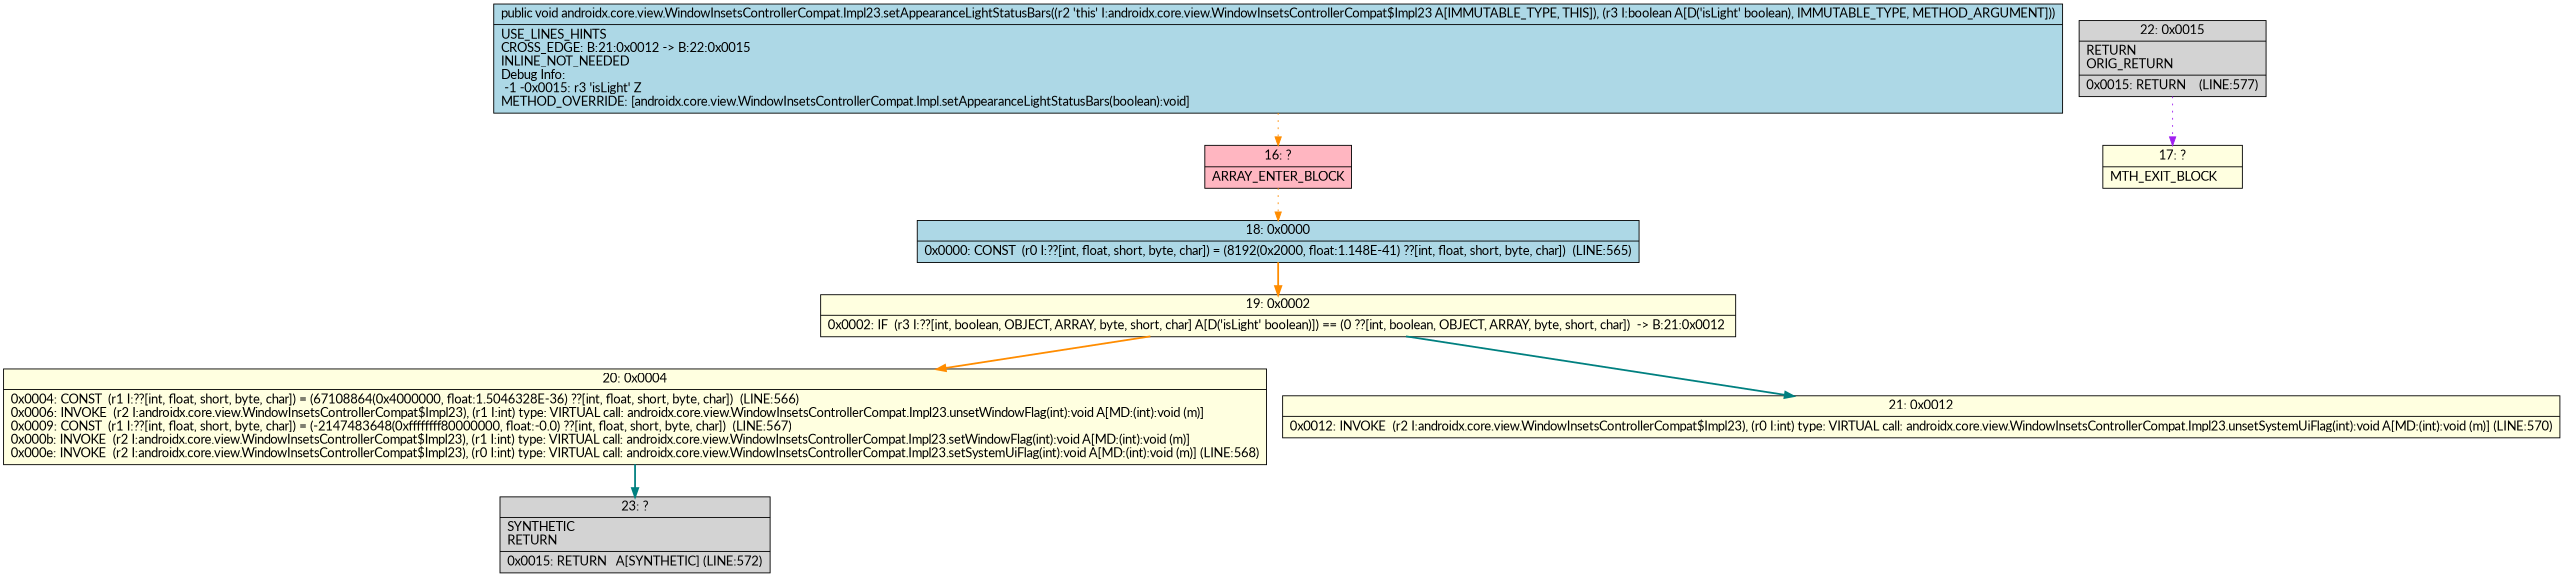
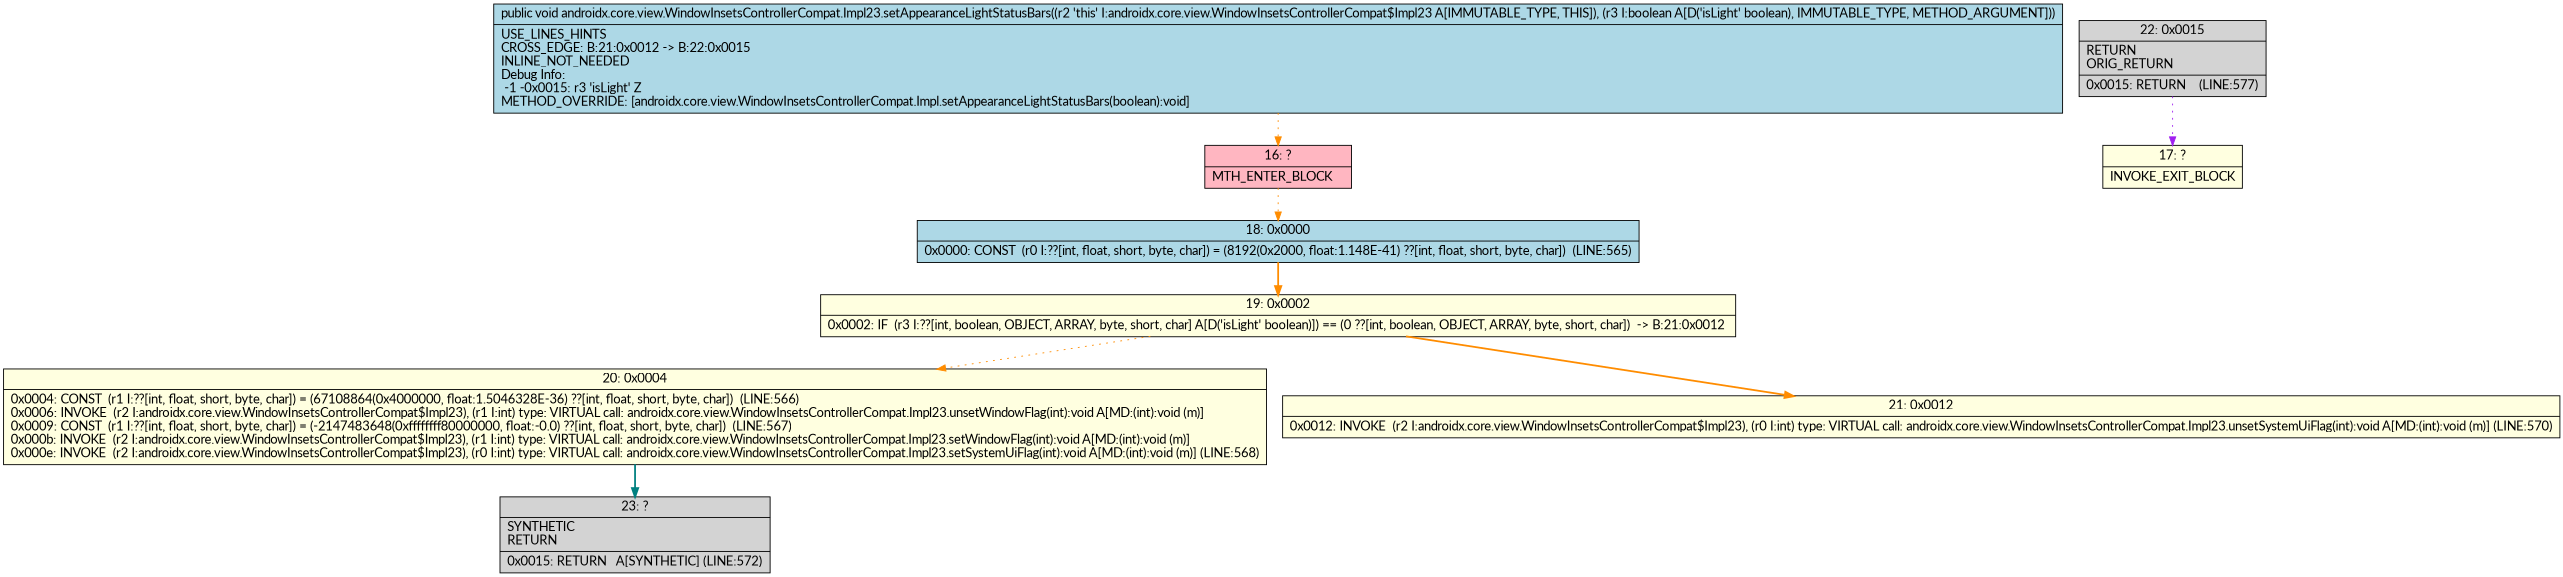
node "16: ?": text "ARRAY_ENTER_BLOCK" -> "MTH_ENTER_BLOCK"
node "17: ?": text "MTH_EXIT_BLOCK" -> "INVOKE_EXIT_BLOCK"
edge "19: 0x0002" -> "20: 0x0004": style bold -> dotted
edge "19: 0x0002" -> "21: 0x0012": color teal -> darkorange
